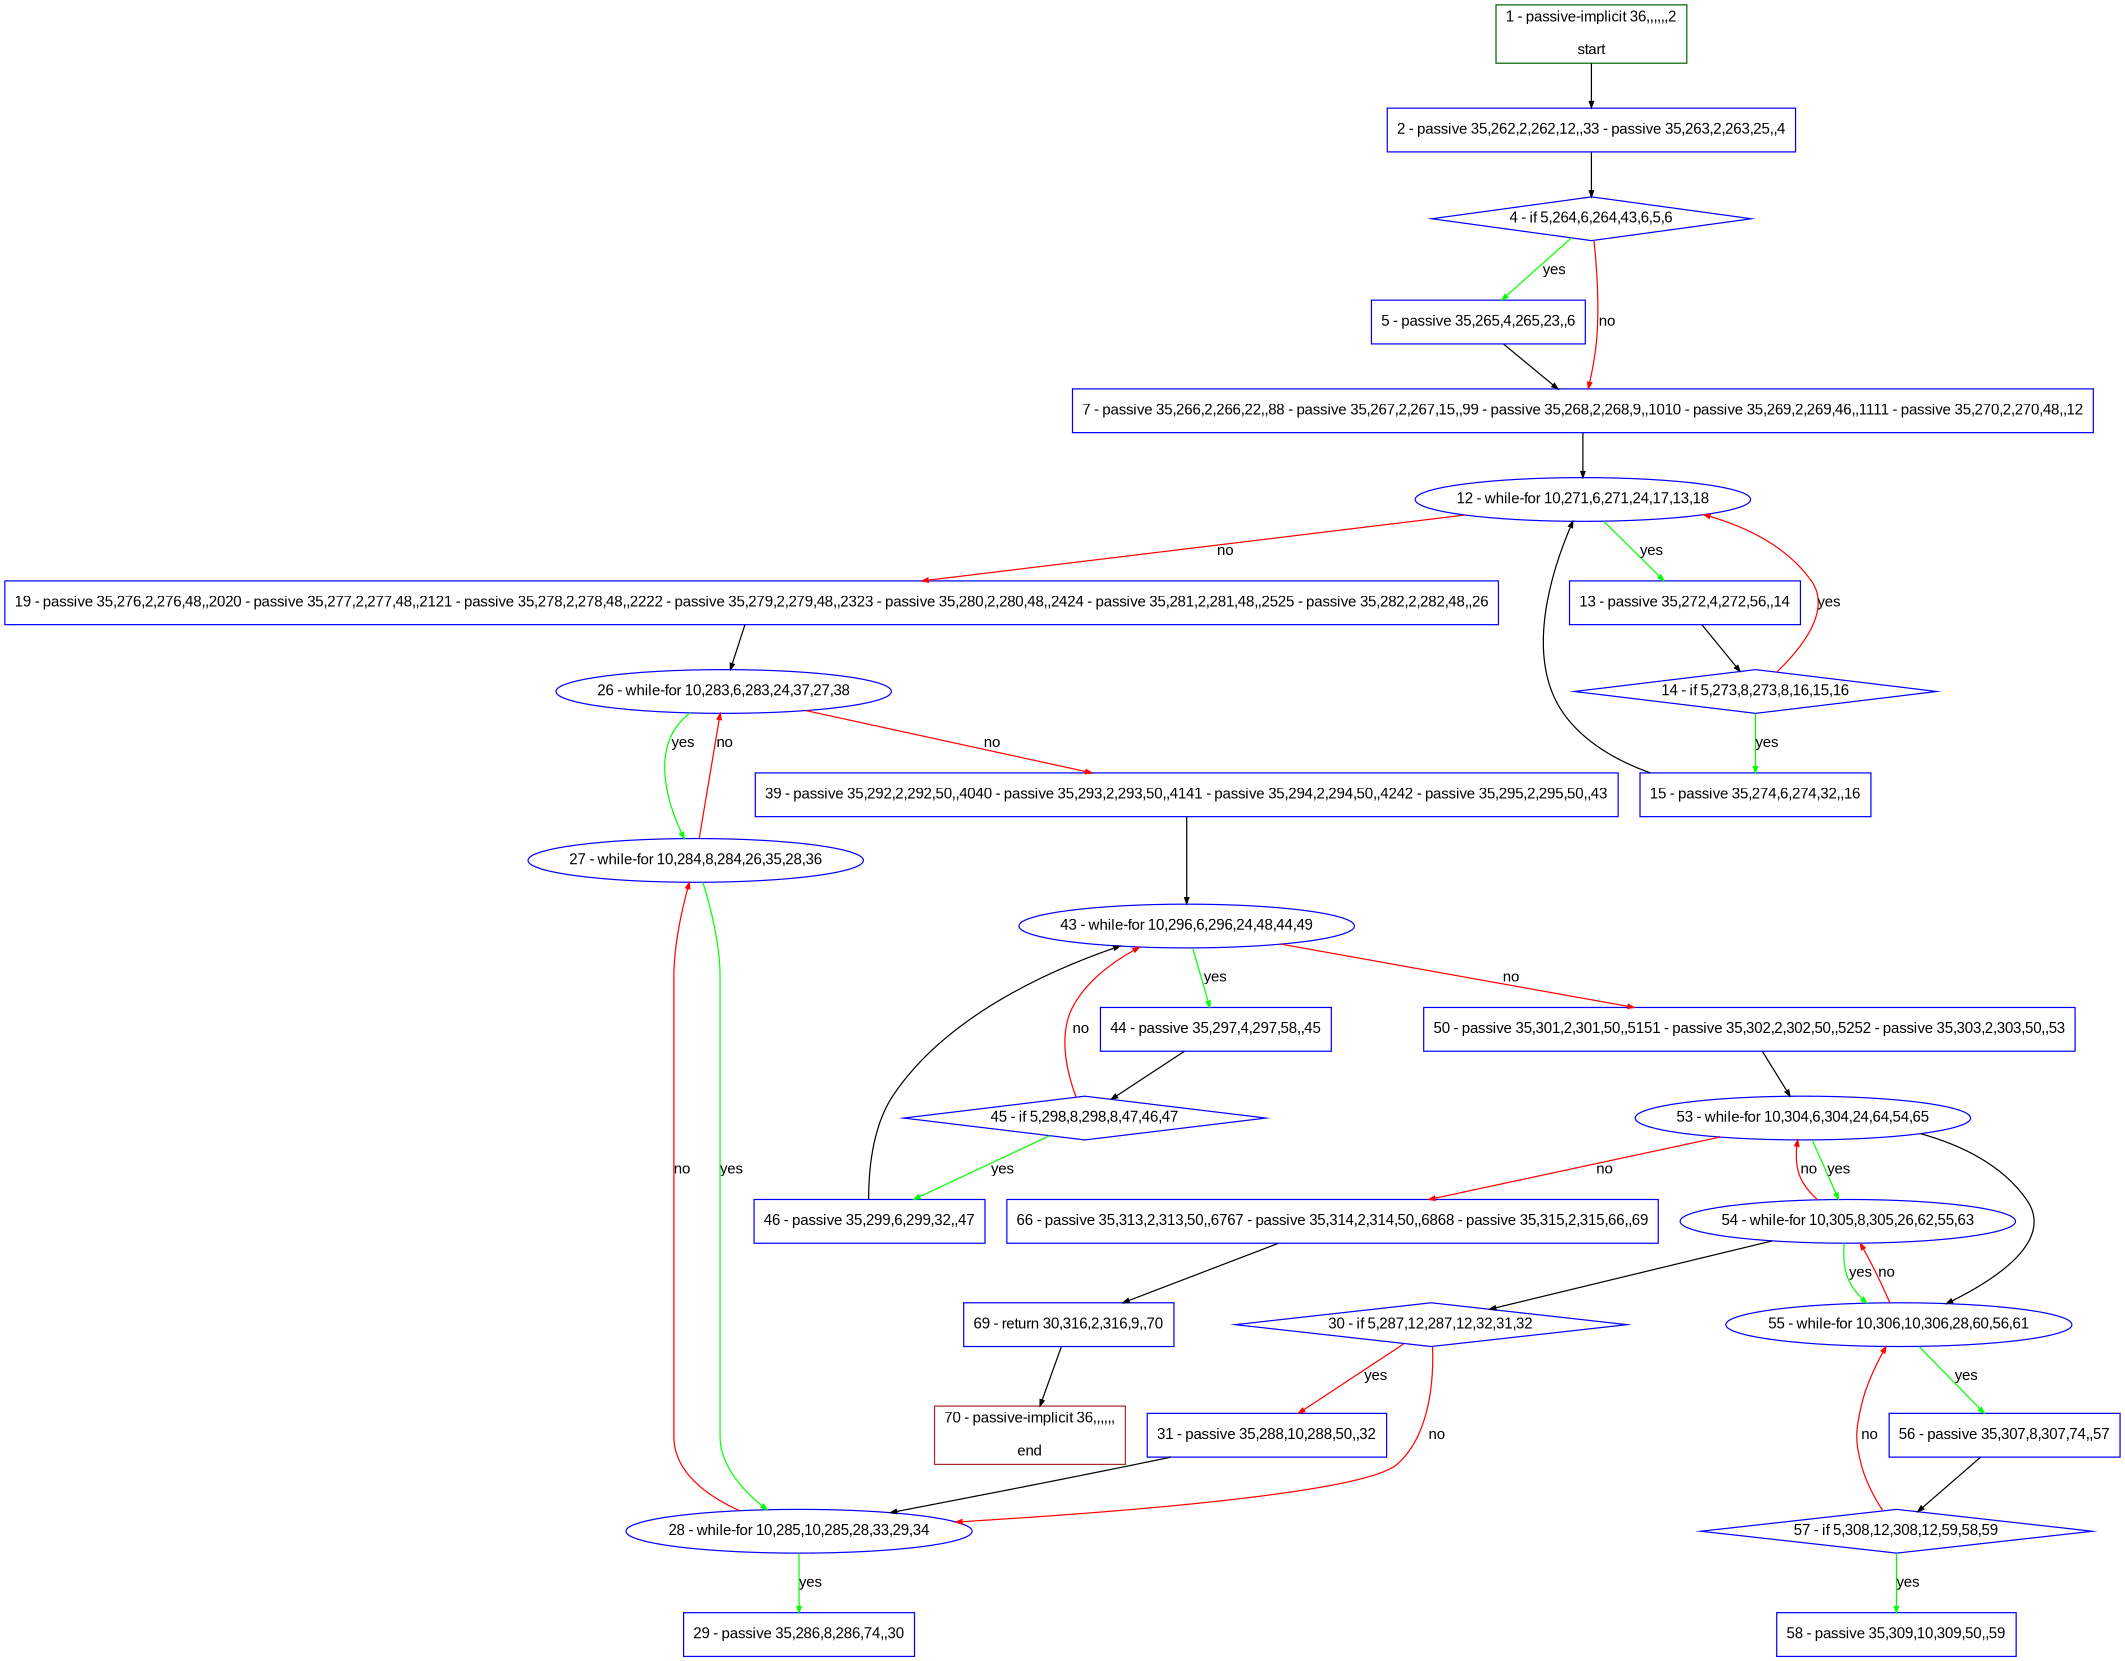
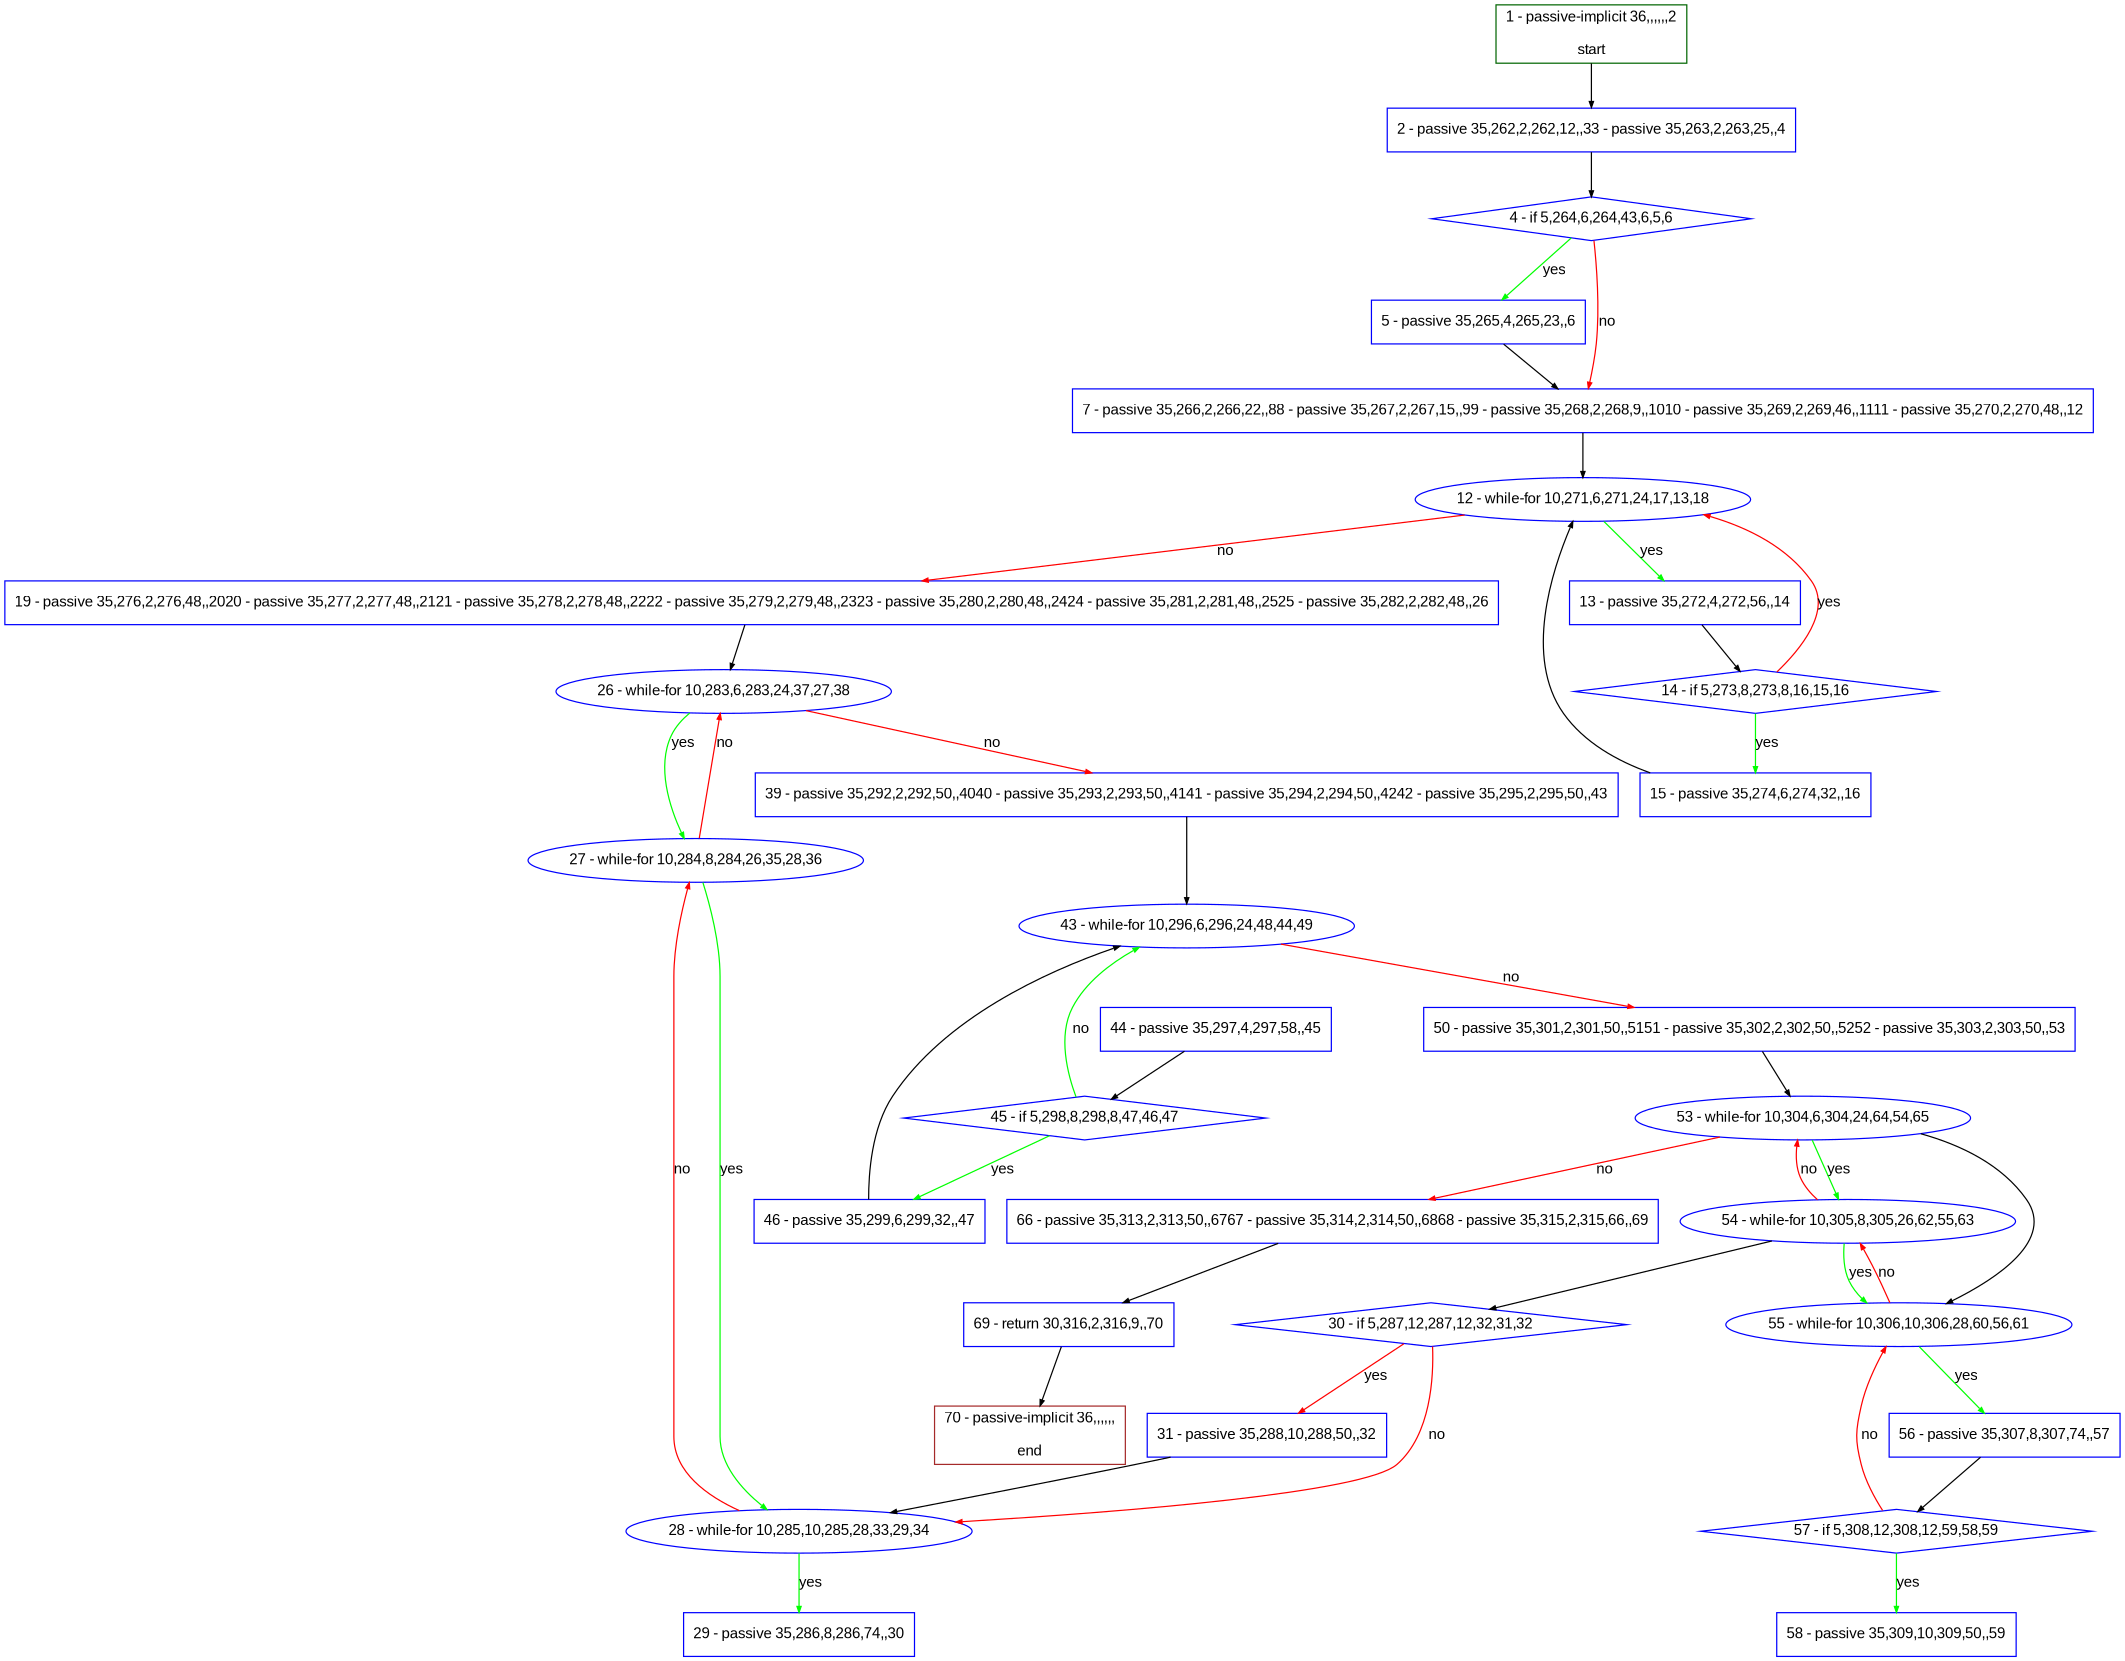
edge "43 - while-for 10,296,6,296,24,48,44,49" -> "44 - passive 35,297,4,297,58,,45": removed, label "yes"
edge "45 - if 5,298,8,298,8,47,46,47" -> "43 - while-for 10,296,6,296,24,48,44,49": color #ff0000 -> #00ff00
